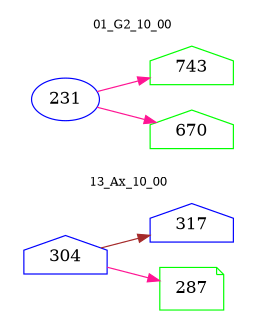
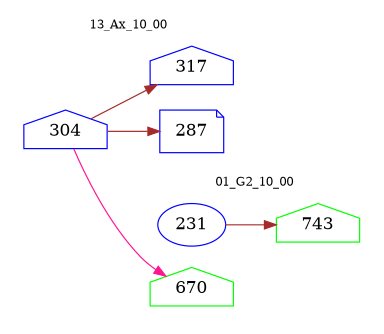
edge "231" -> "743": color deeppink -> brown
edge "231" -> "670": now "304" -> "670"
edge "304" -> "287": color deeppink -> brown
node "287": color green -> blue
